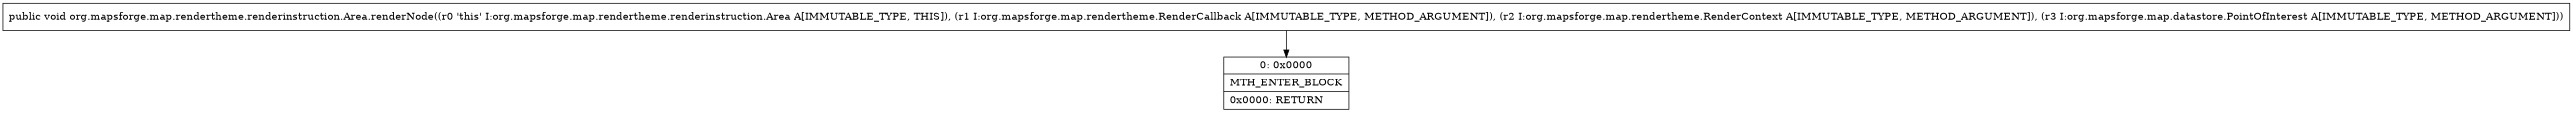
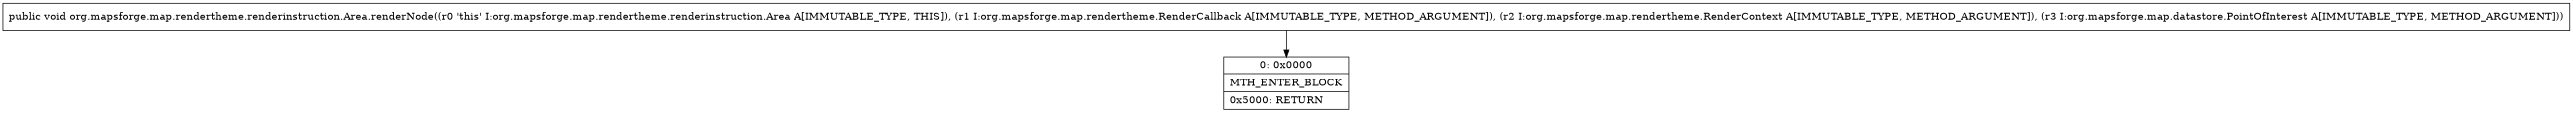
node "0: 0x0000": text "0x0000: RETURN" -> "0x5000: RETURN"
